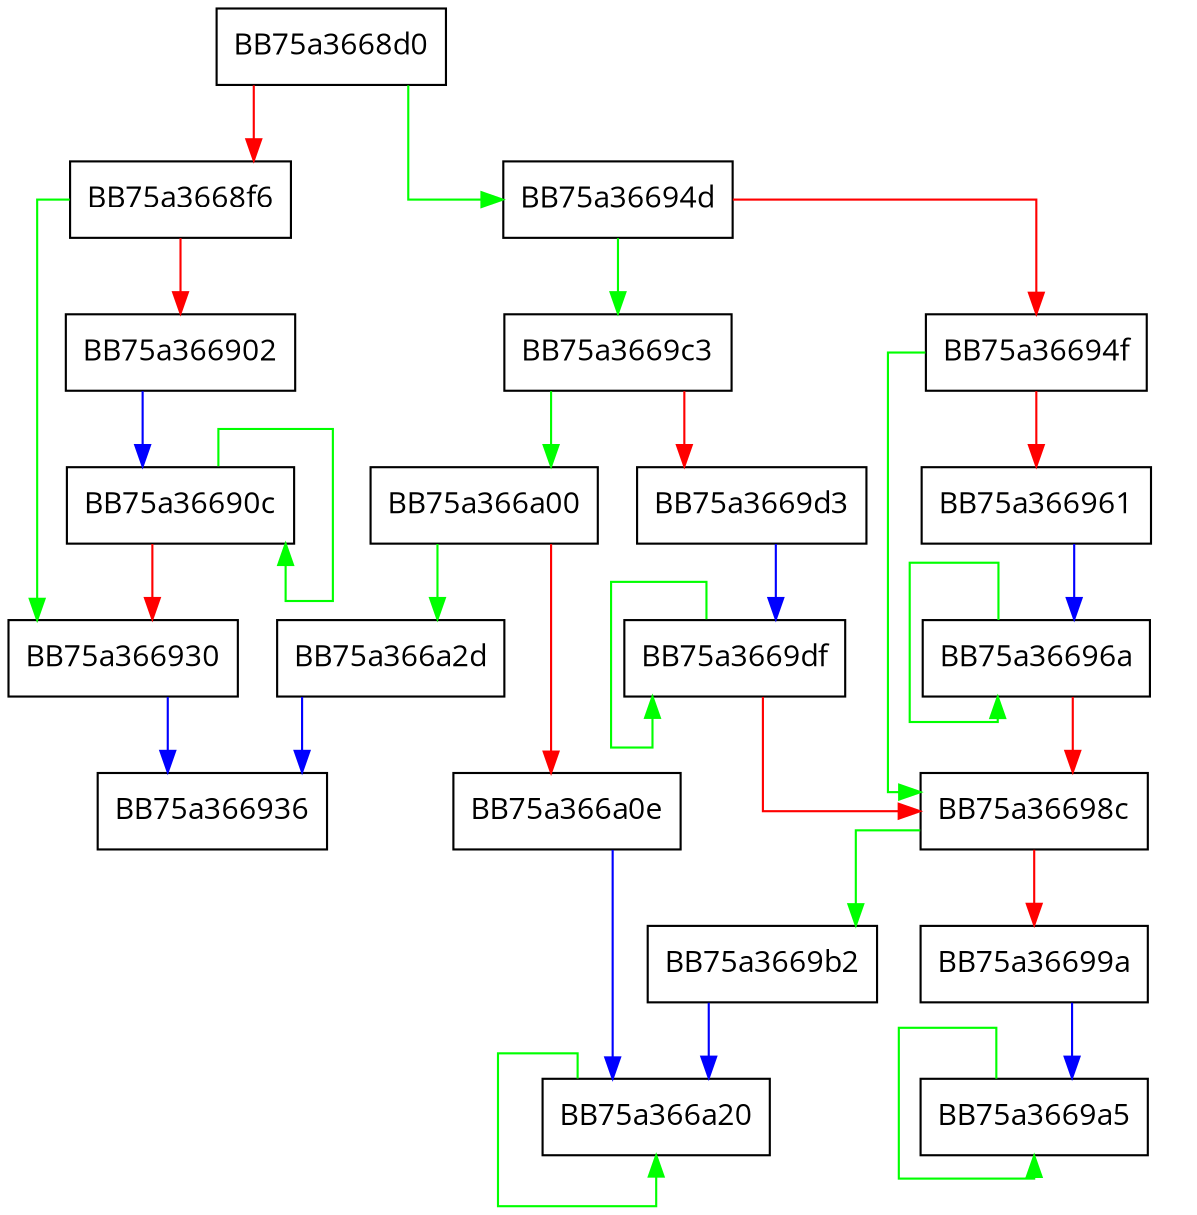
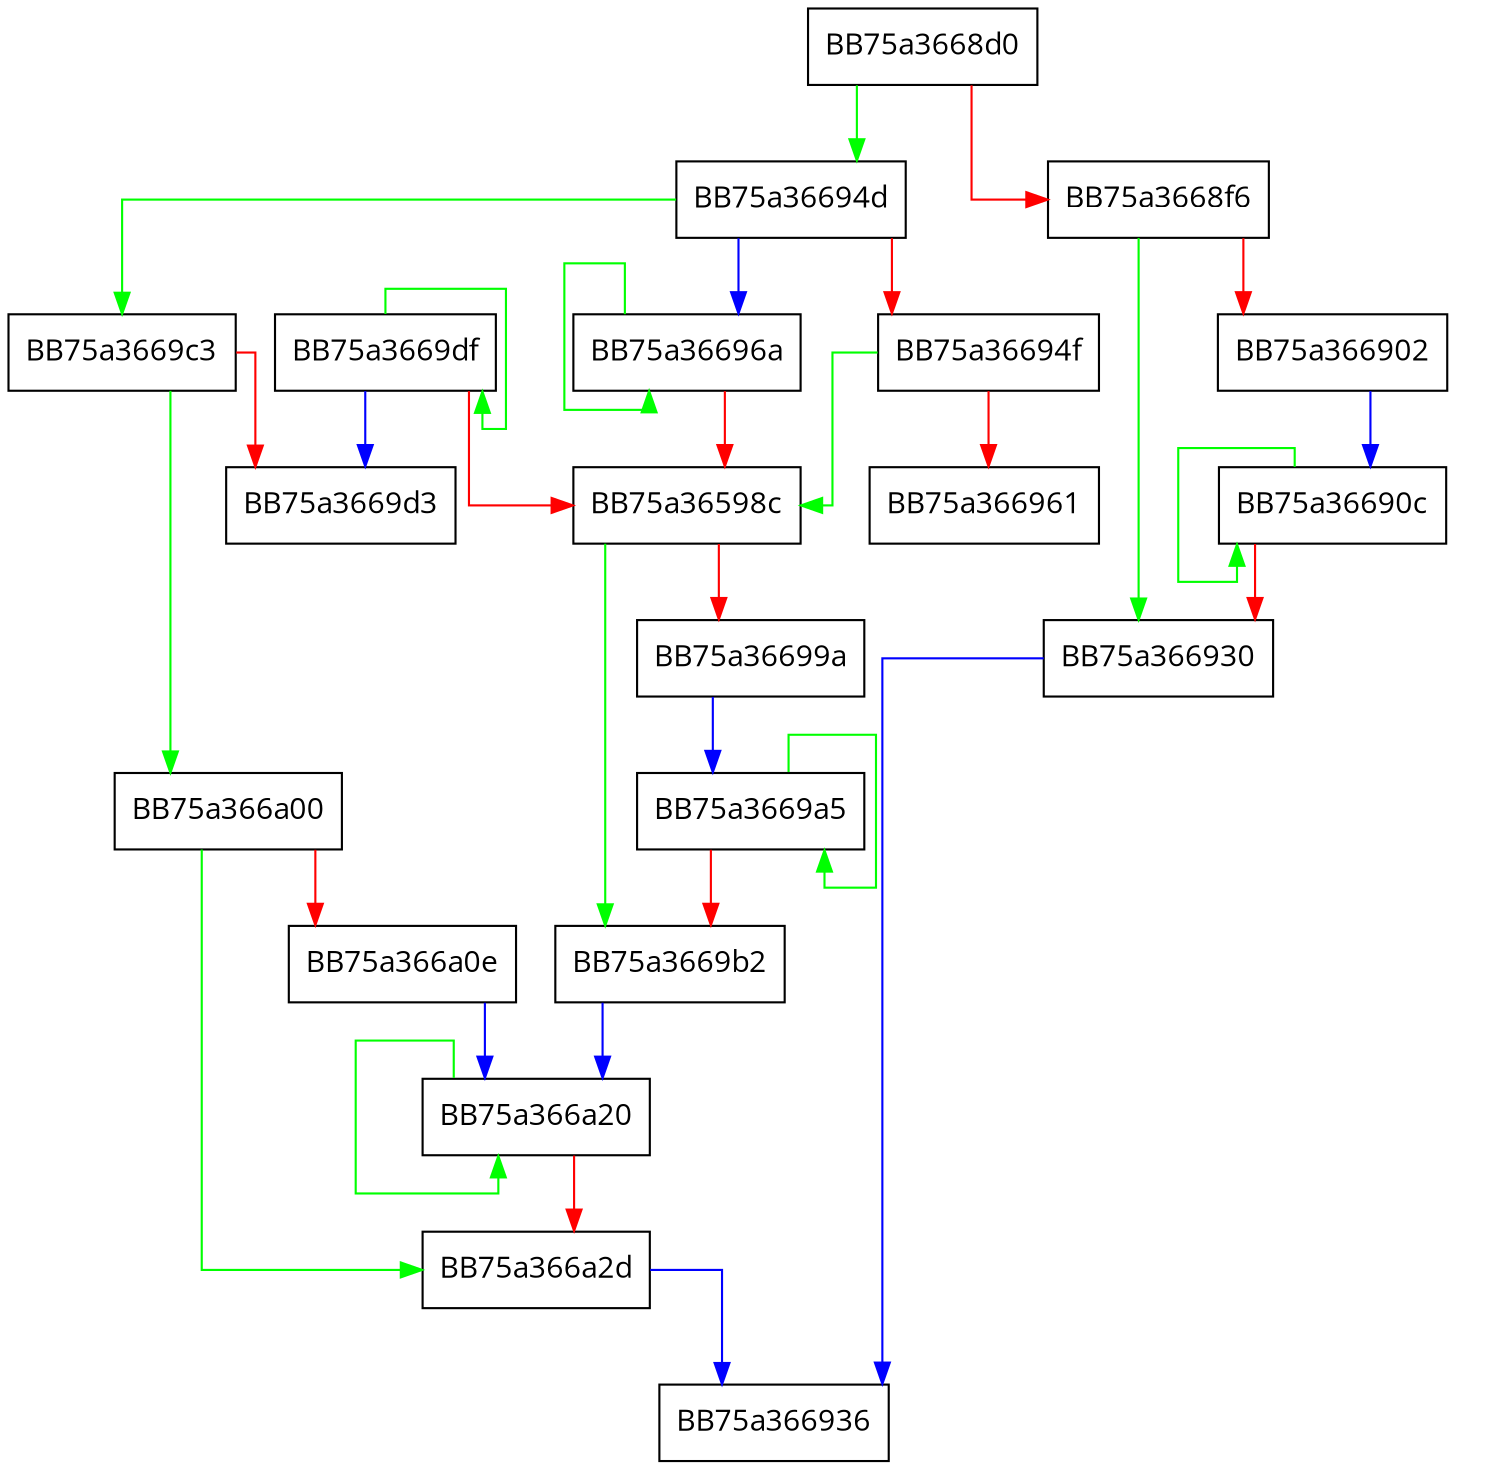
edge "BB75a3669d3" -> "BB75a3669df": reversed
edge "BB75a366961" -> "BB75a36696a": now "BB75a36694d" -> "BB75a36696a"
node "BB75a36698c": label "BB75a36698c" -> "BB75a36598c"
edge "BB75a3669a5" -> "BB75a3669b2": added
edge "BB75a366a20" -> "BB75a366a2d": added
